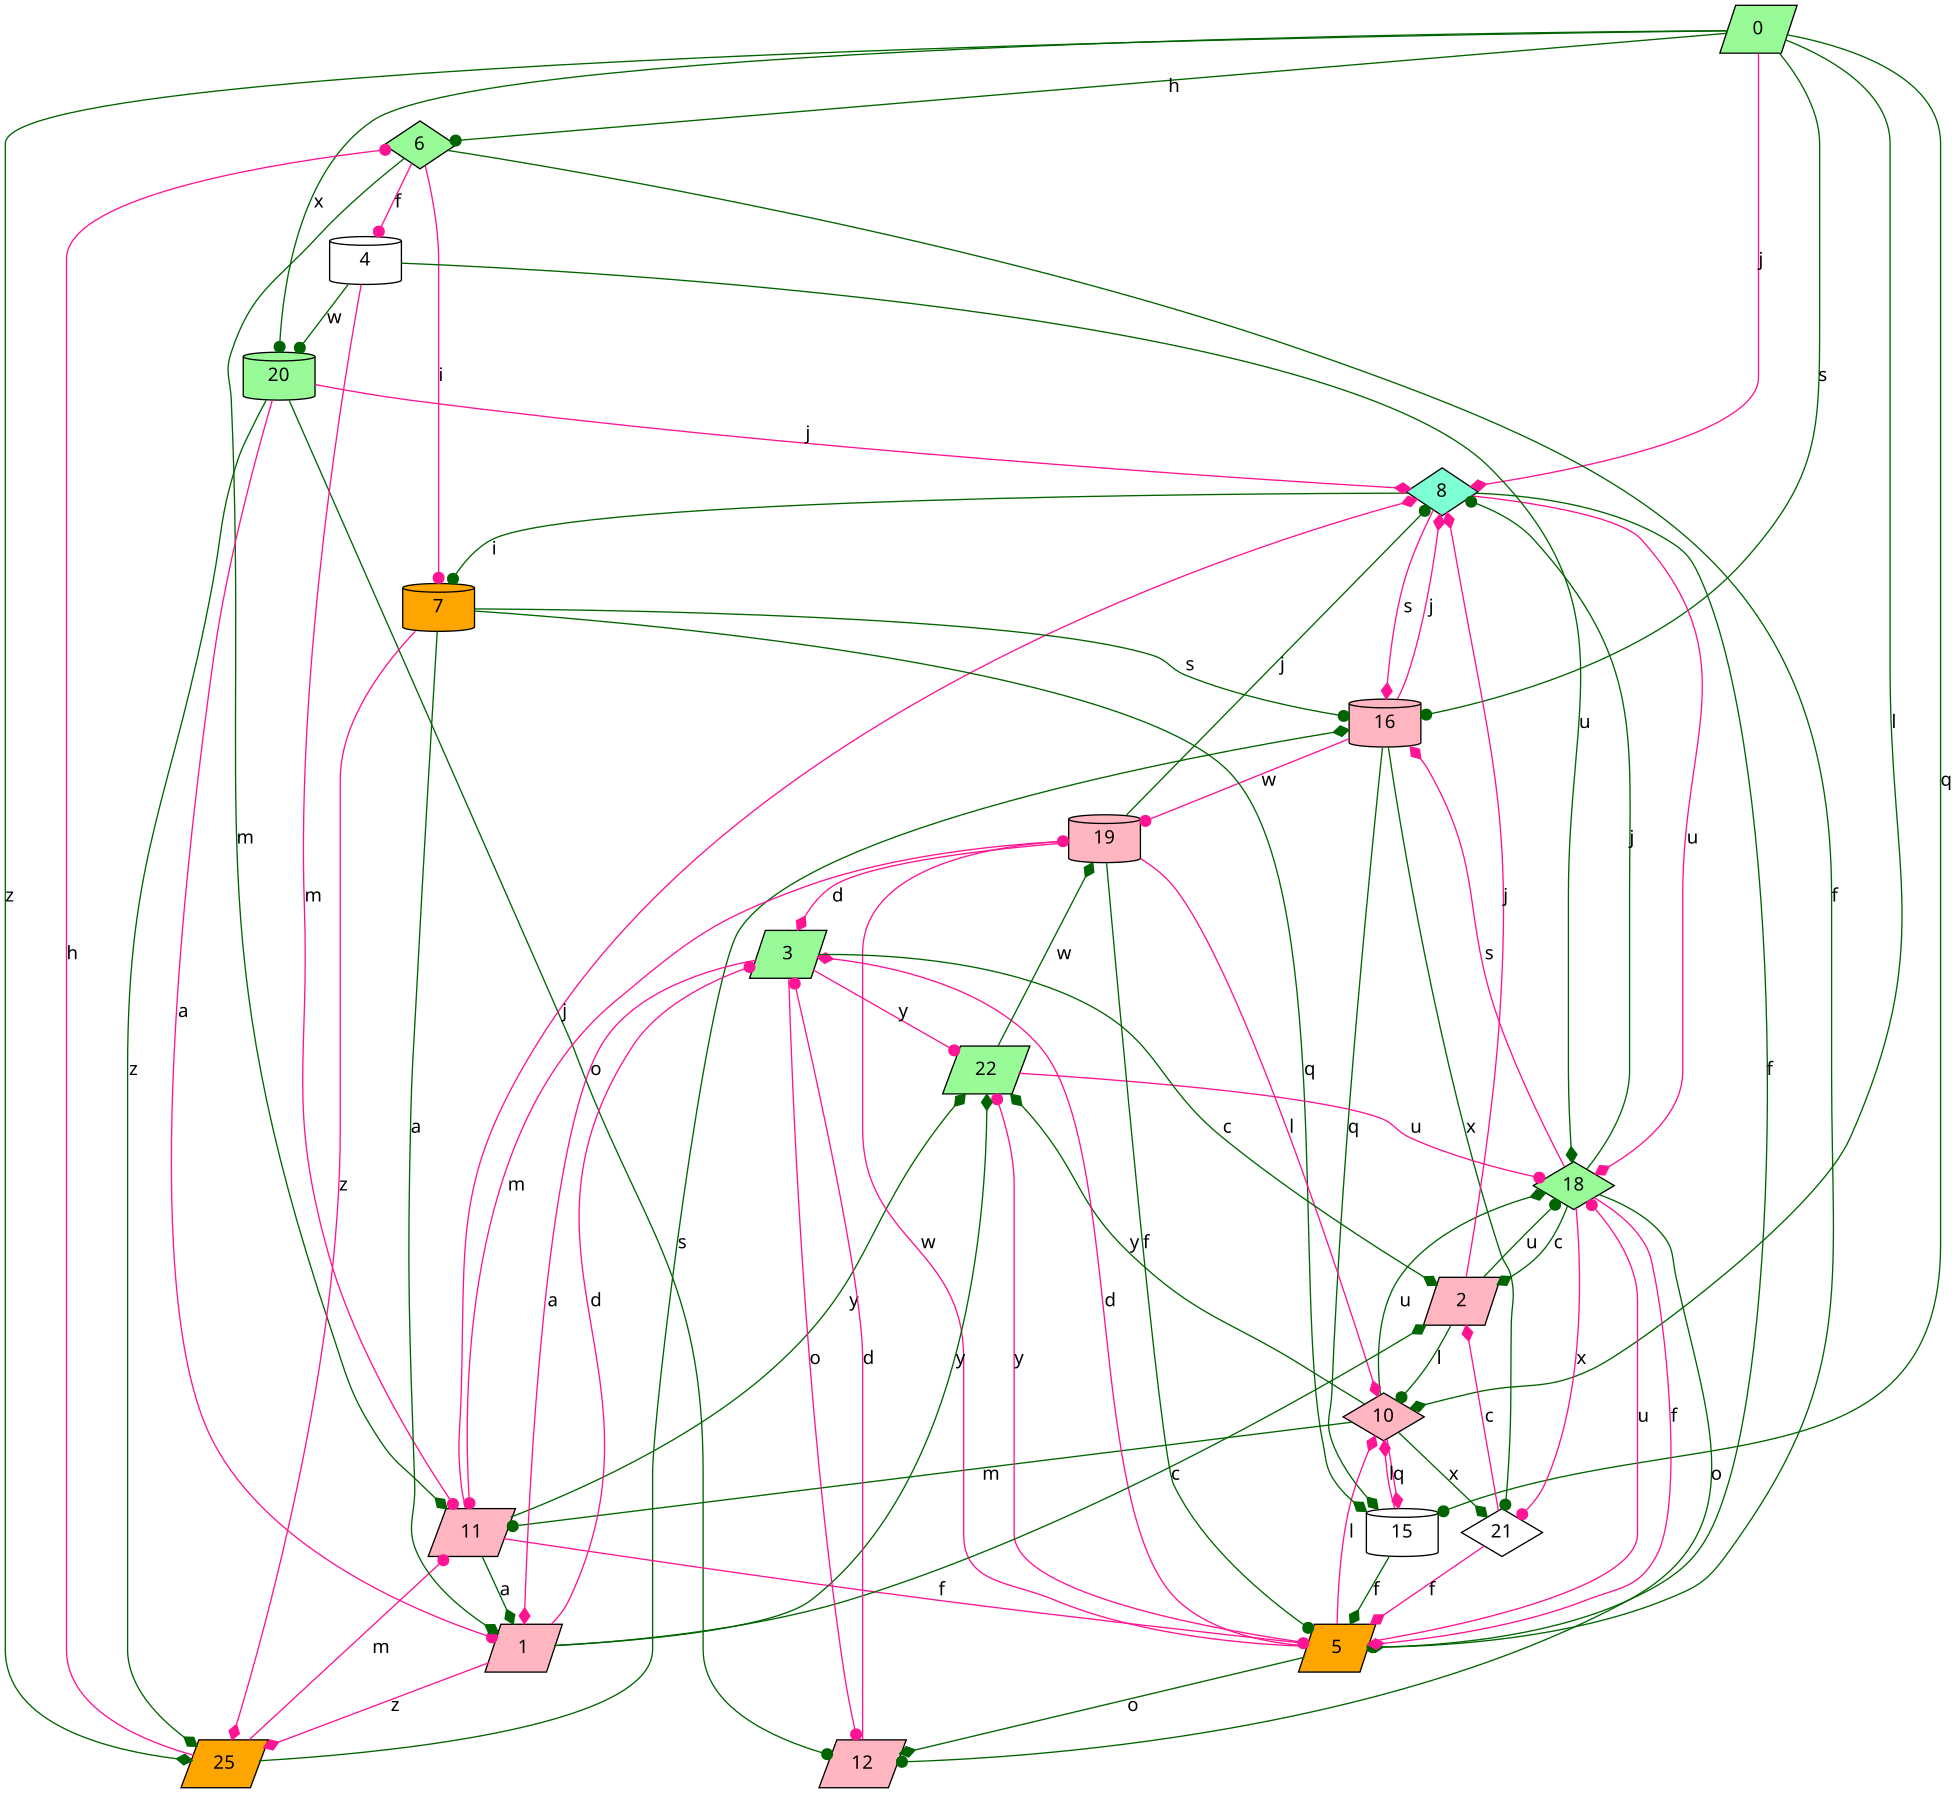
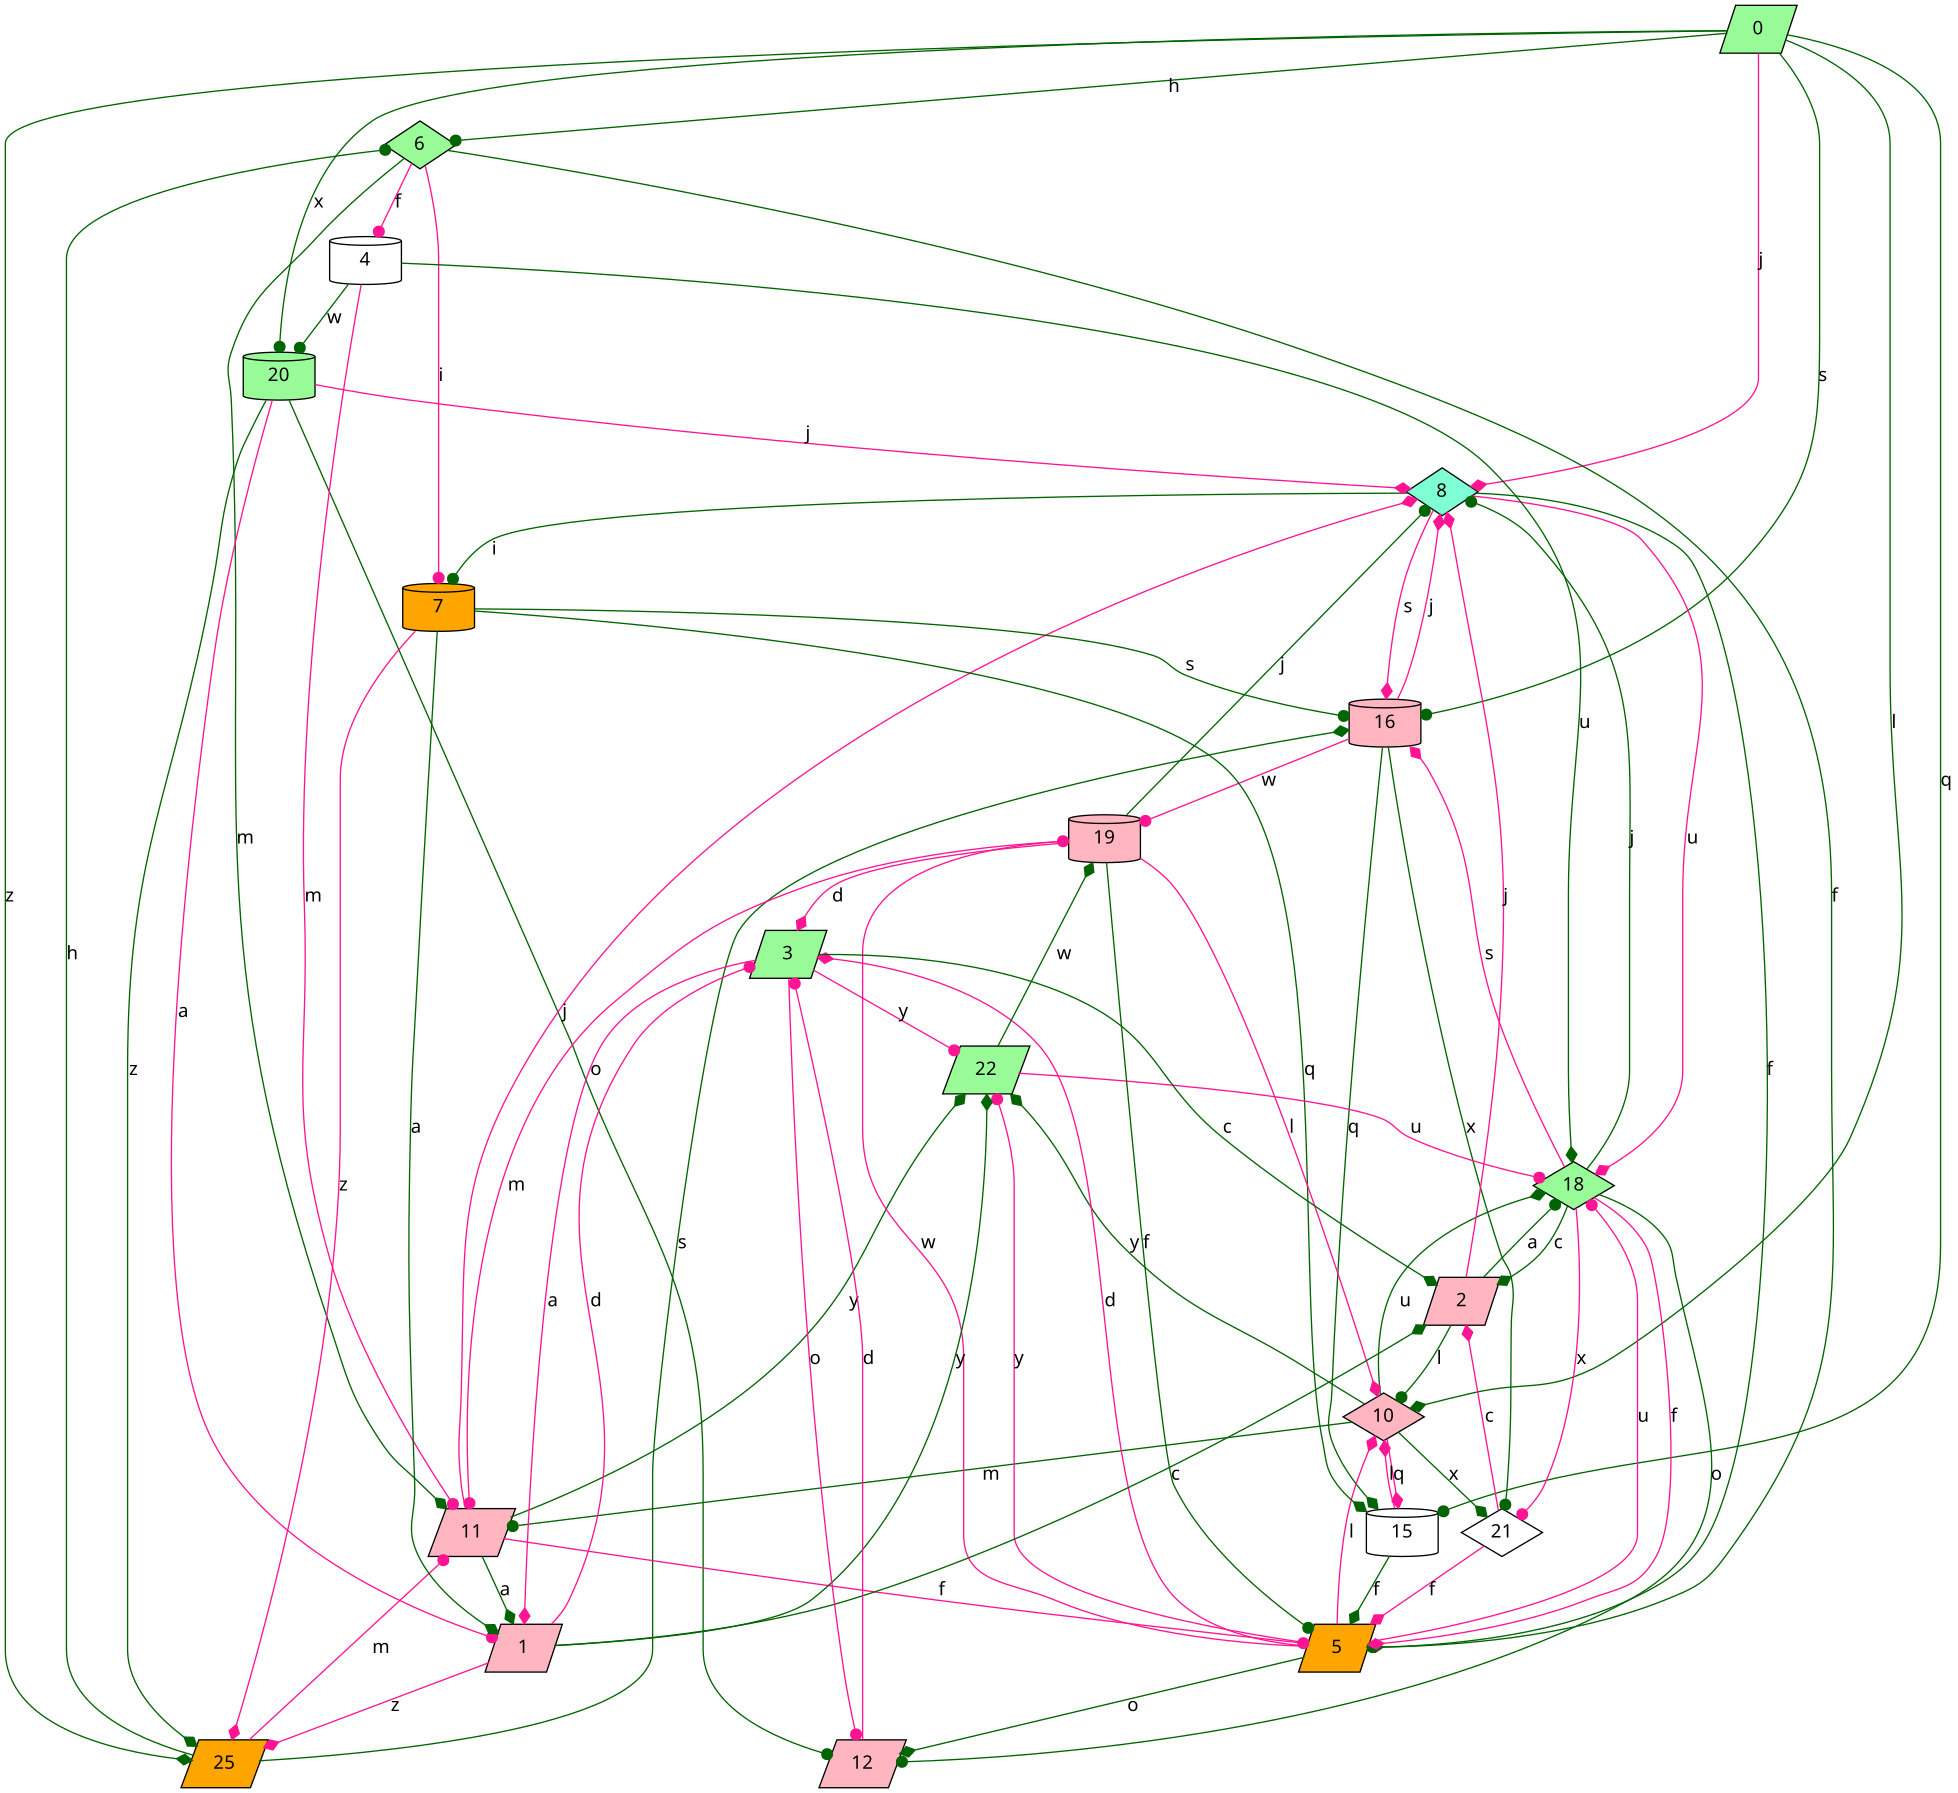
edge "25" -> "6": color deeppink -> darkgreen
edge "2" -> "18": label "u" -> "a"
